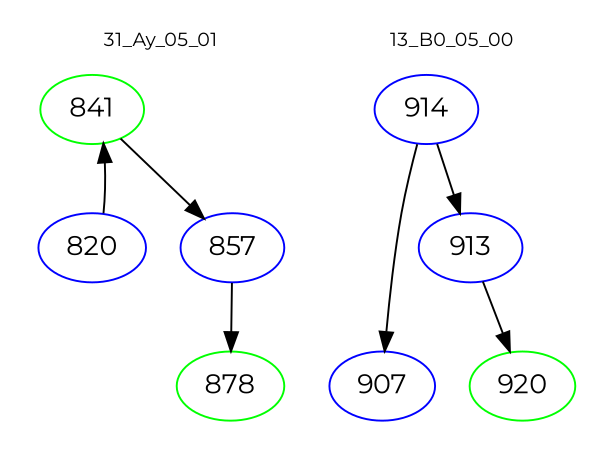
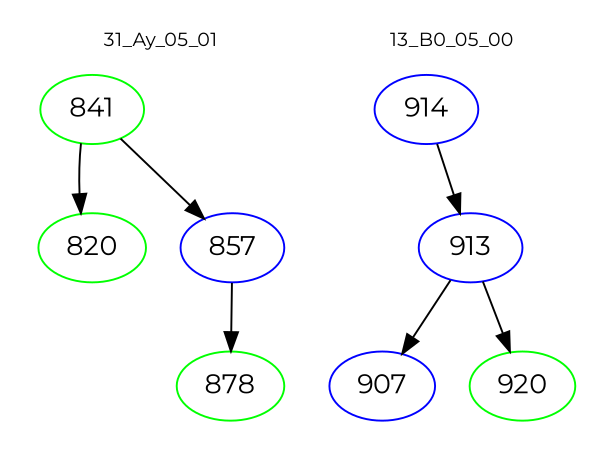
edge "820" -> "841": reversed
edge "914" -> "907": now "913" -> "907"
node "820": color blue -> green
